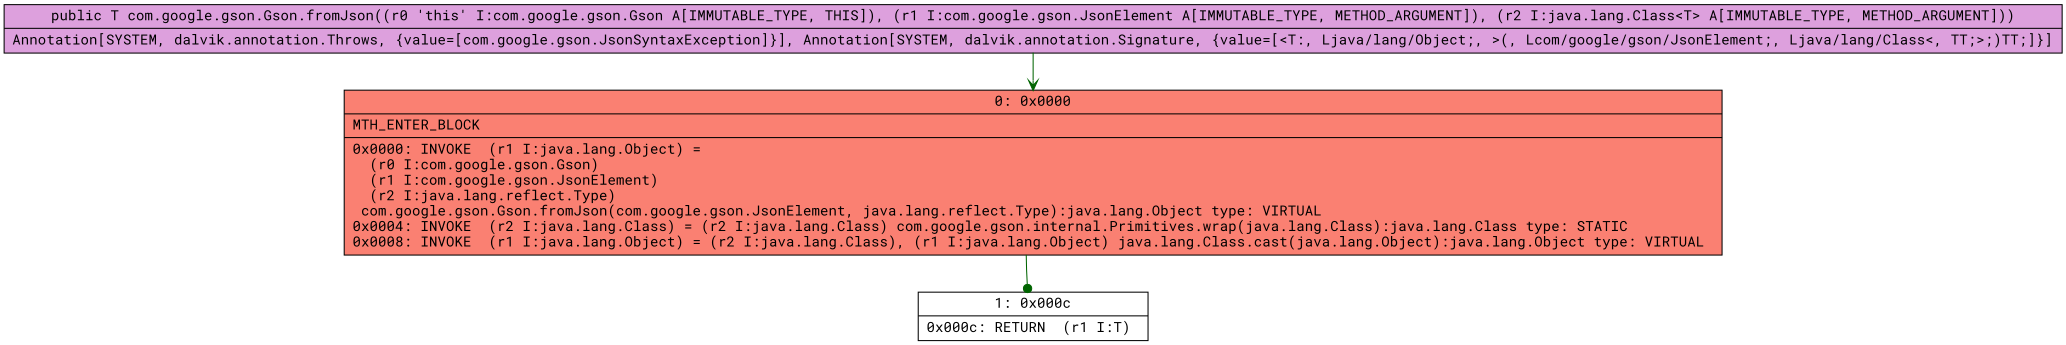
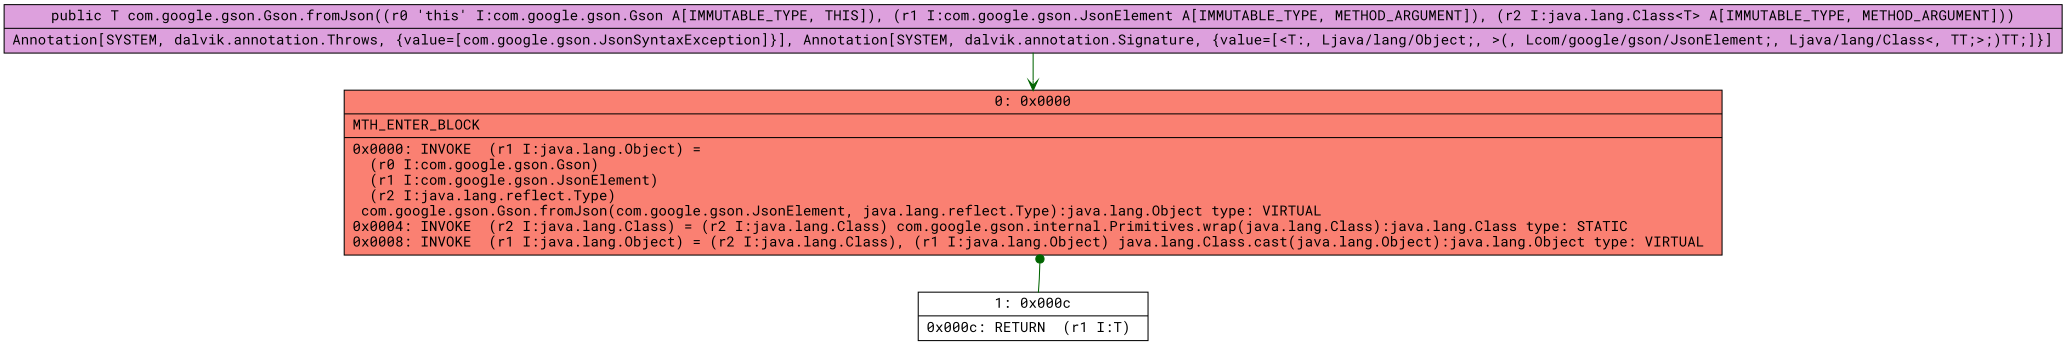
edge "0: 0x0000" -> "1: 0x000c": reversed
